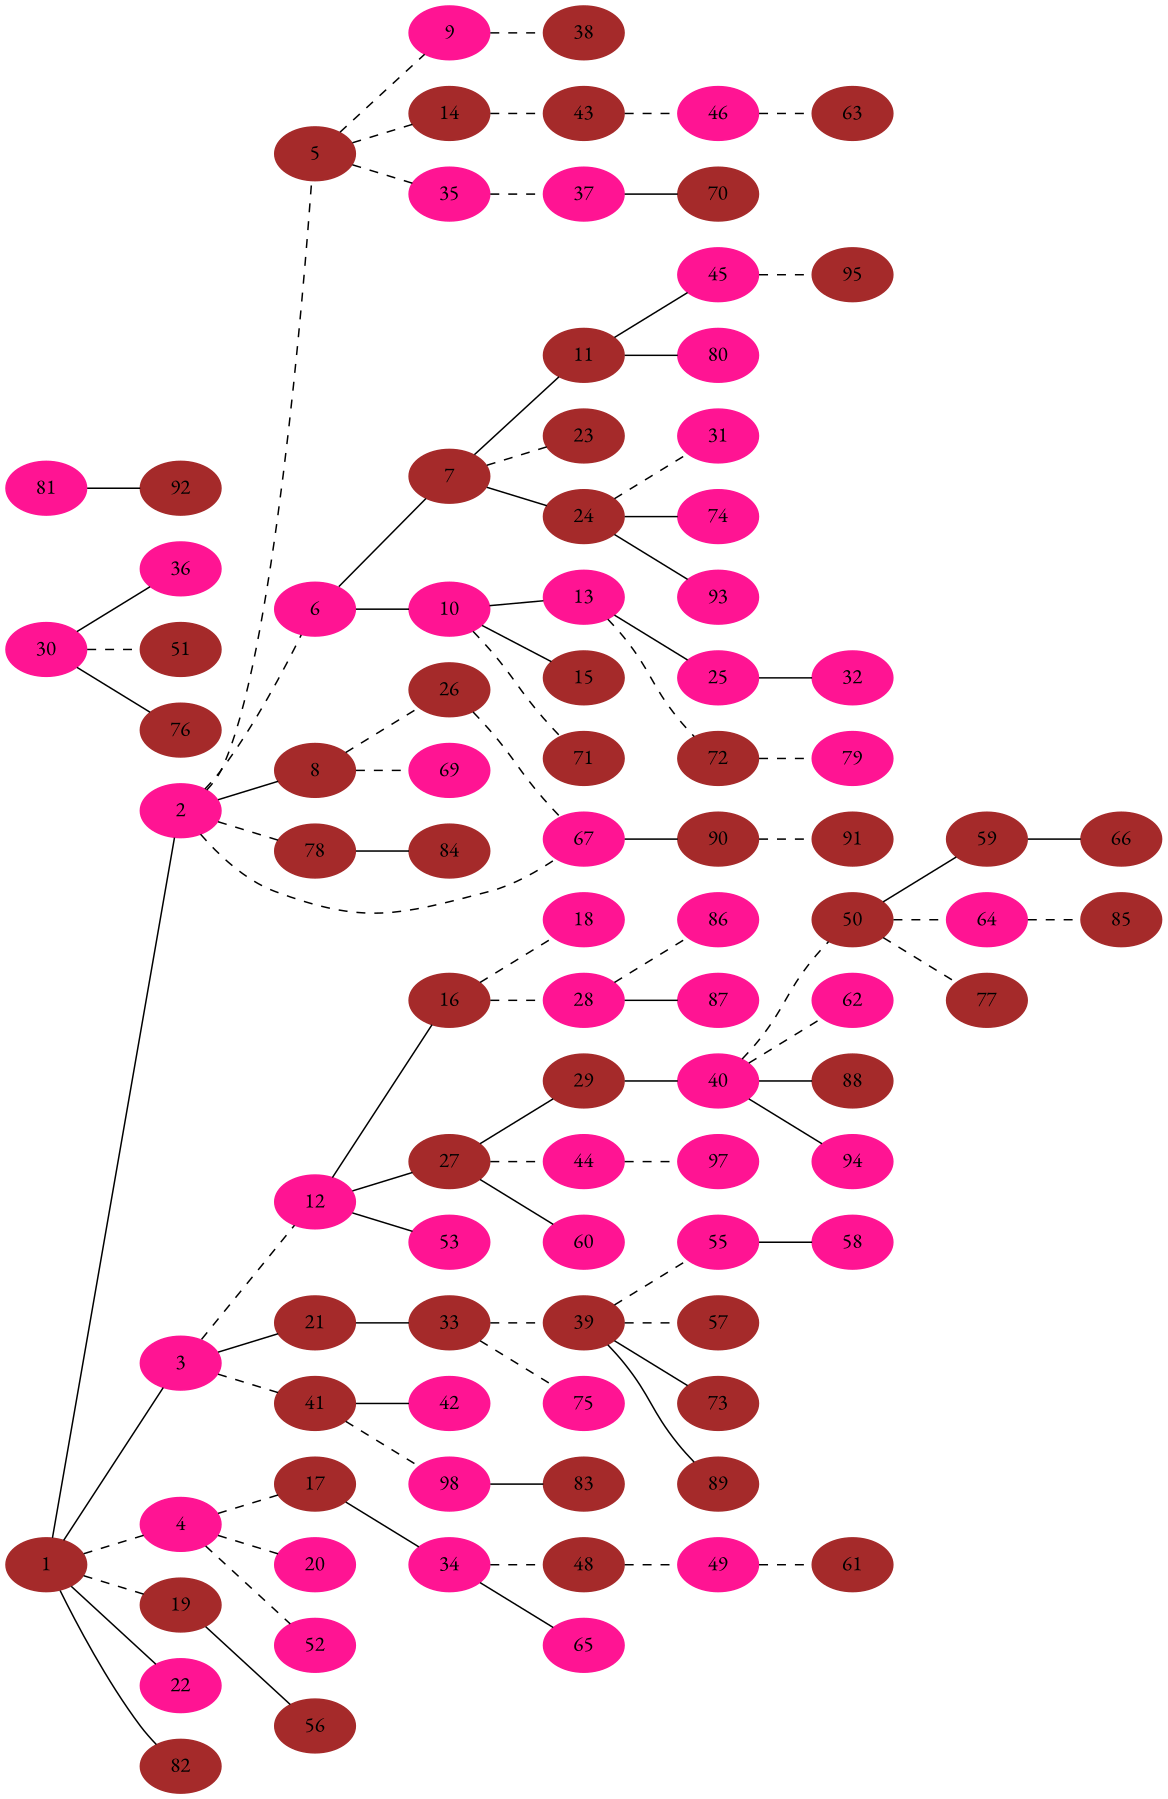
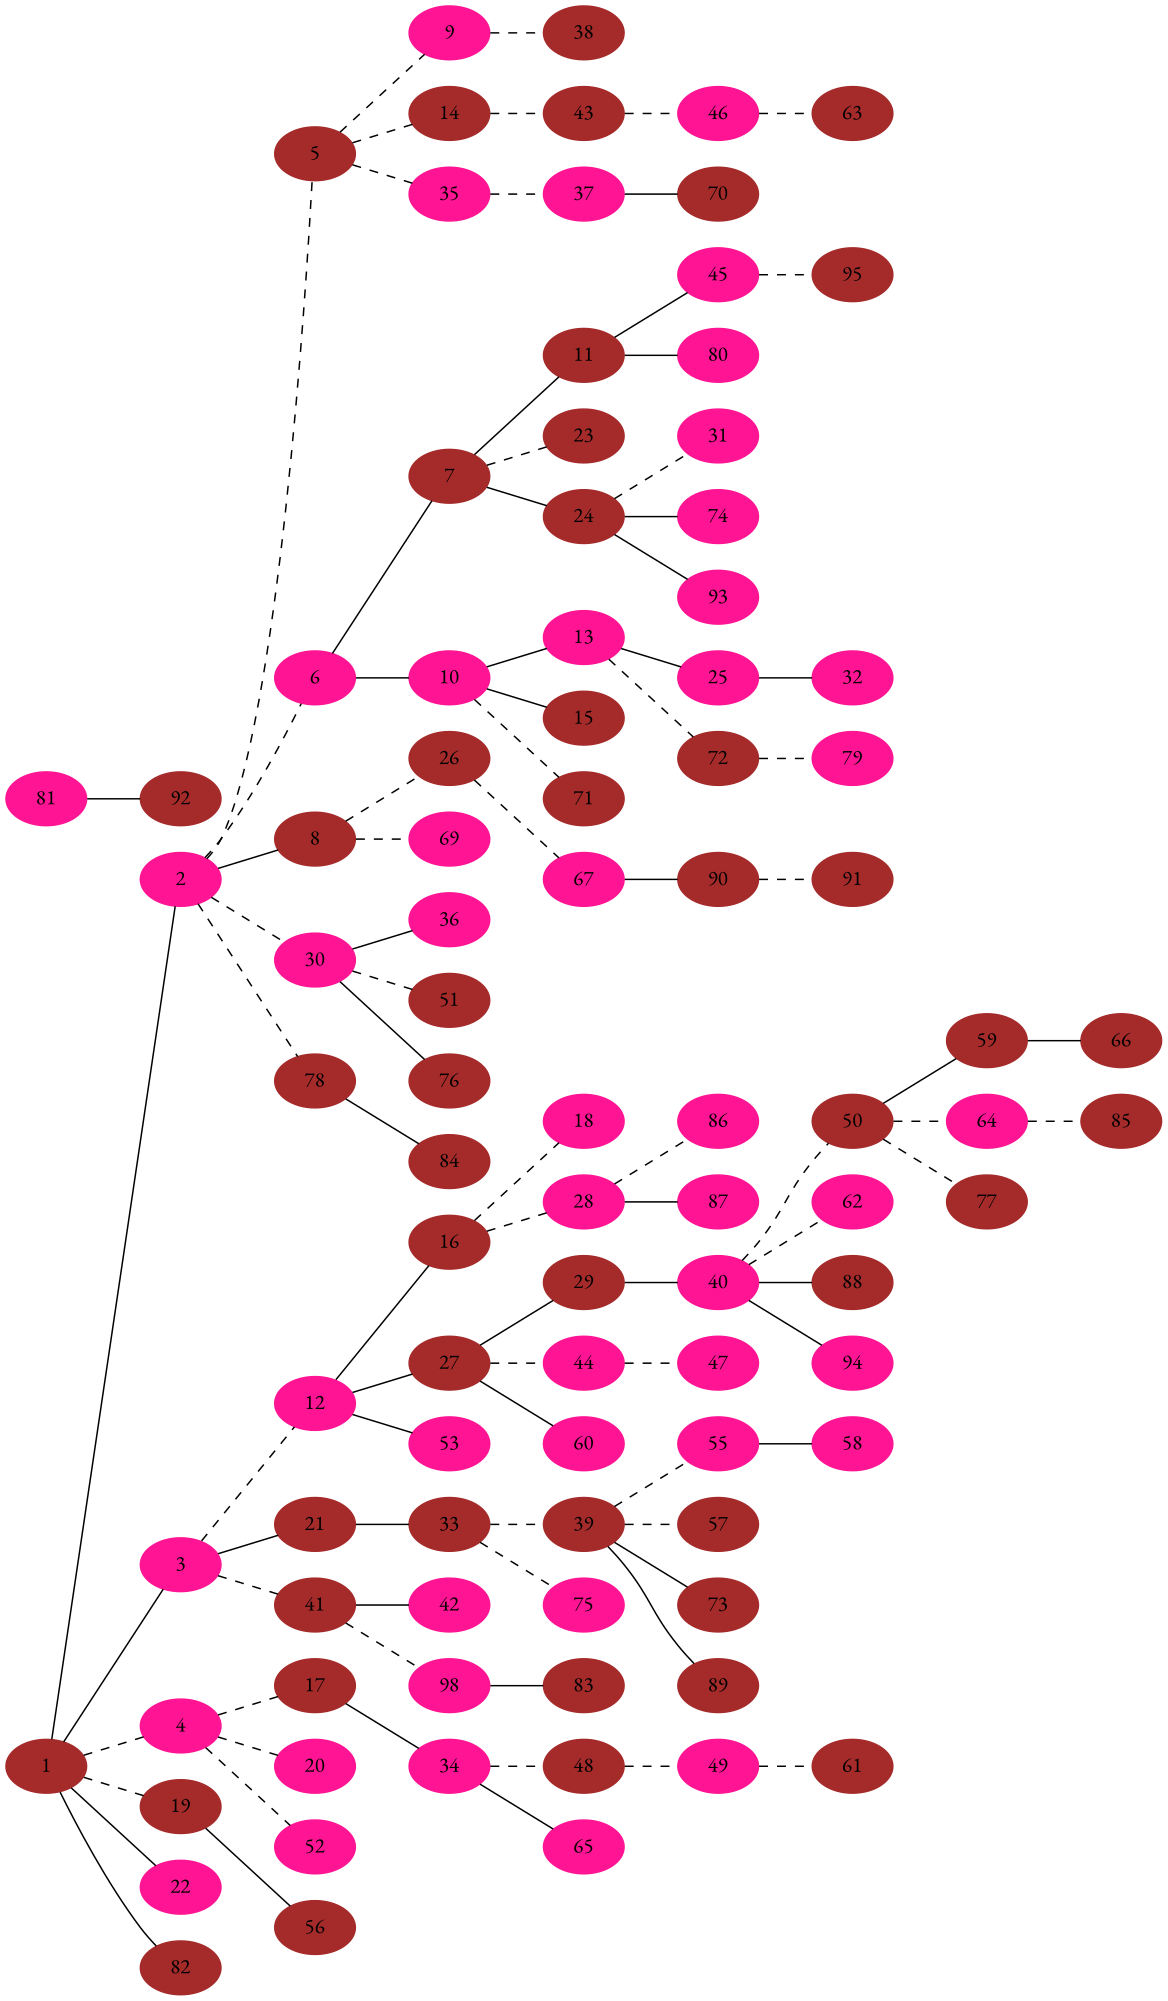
edge "2" -- "67": now "2" -- "30"
node "97": label "97" -> "47"
